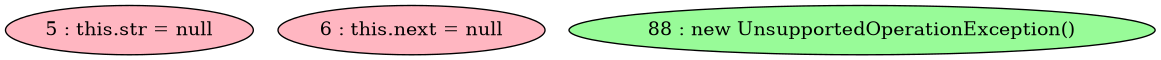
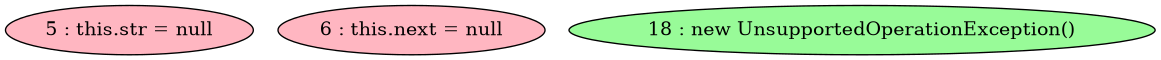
node "88 : new UnsupportedOperationException()": label "88 : new UnsupportedOperationException()" -> "18 : new UnsupportedOperationException()"
